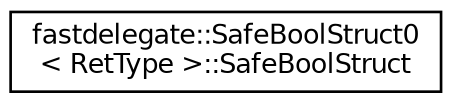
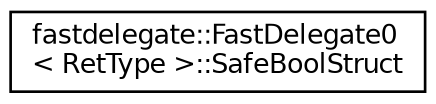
node "fastdelegate::SafeBoolStruct0 < RetType >::SafeBoolStruct": label "fastdelegate::SafeBoolStruct0 < RetType >::SafeBoolStruct" -> "fastdelegate::FastDelegate0 < RetType >::SafeBoolStruct"
